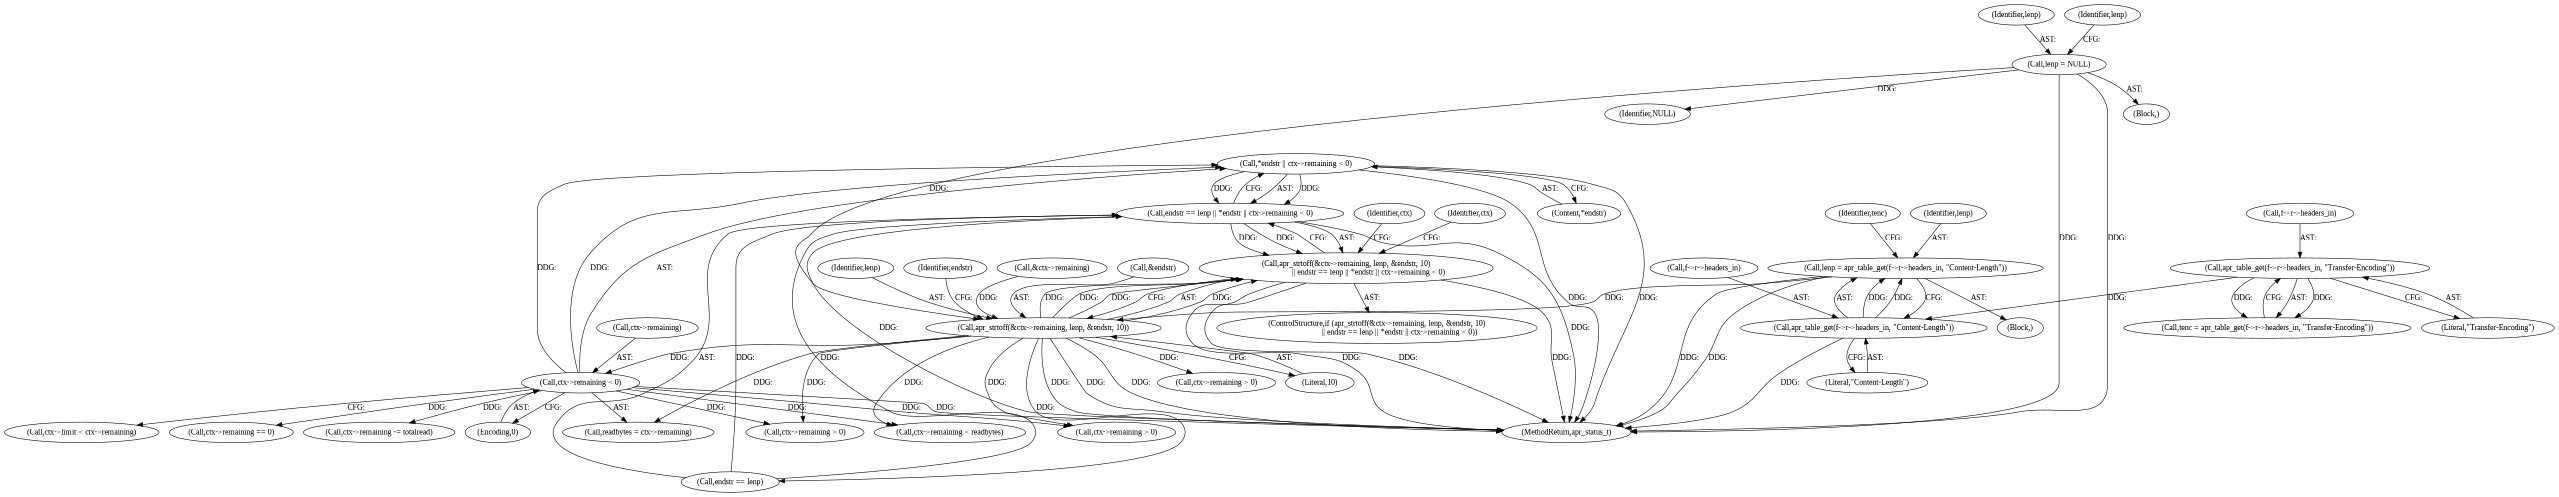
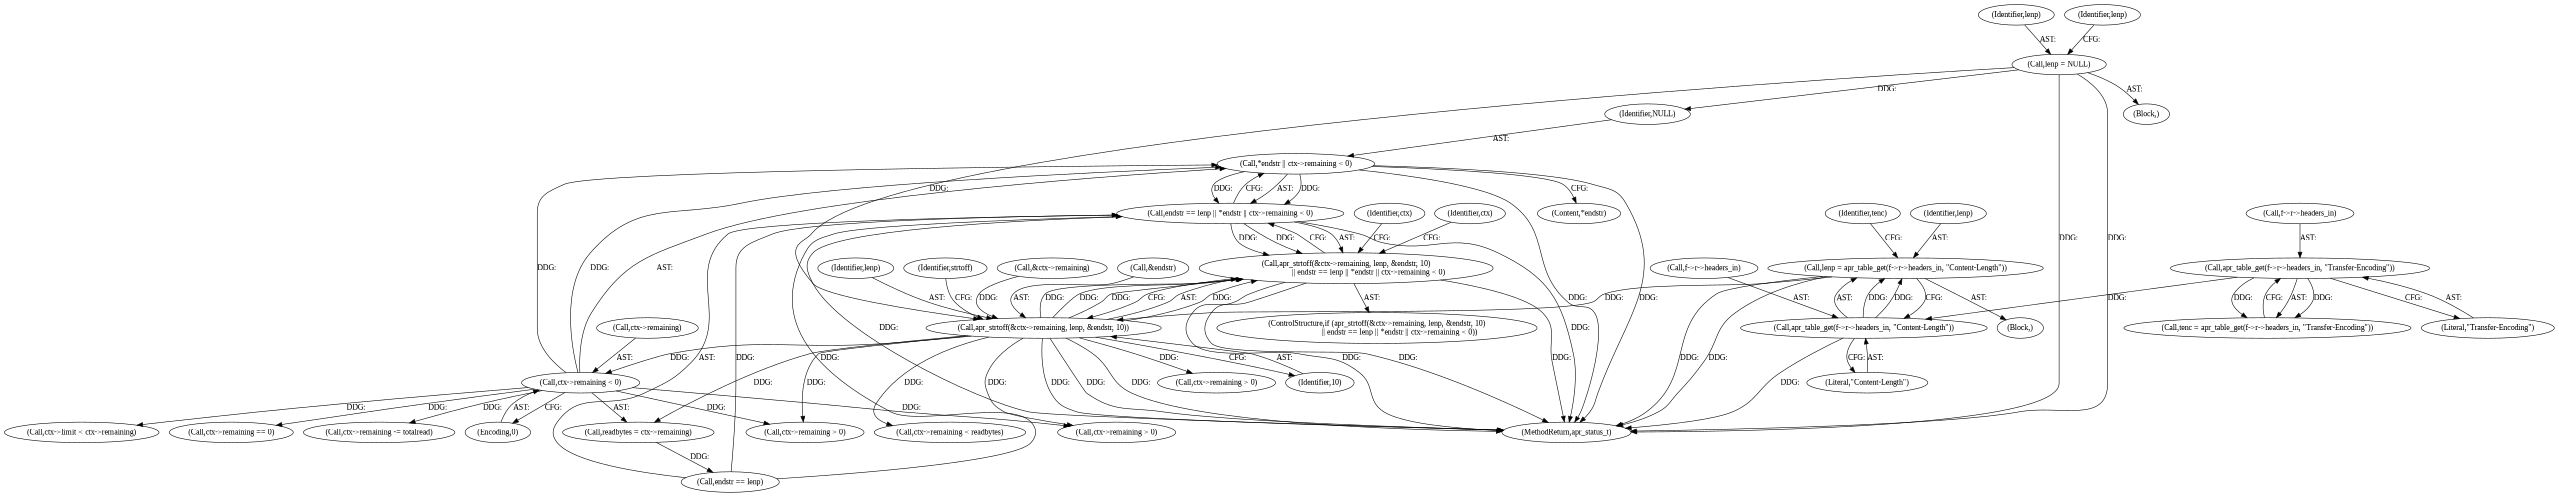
edge "(Content,*endstr)" -> "(Call,*endstr || ctx->remaining < 0)": now "(Identifier,NULL)" -> "(Call,*endstr || ctx->remaining < 0)"
node "(Identifier,endstr)": label "(Identifier,endstr)" -> "(Identifier,strtoff)"
node "(Literal,10)": label "(Literal,10)" -> "(Identifier,10)"
edge "(Call,ctx->remaining < 0)" -> "(MethodReturn,apr_status_t)": removed, label "DDG:"
edge "(Call,ctx->remaining < 0)" -> "(Call,ctx->remaining < readbytes)": removed, label "DDG:"
edge "(Call,ctx->remaining < 0)" -> "(Call,ctx->limit < ctx->remaining)": label "CFG: " -> "DDG: "
edge "(Call,apr_strtoff(&ctx->remaining, lenp, &endstr, 10))" -> "(Call,endstr == lenp)": now "(Call,readbytes = ctx->remaining)" -> "(Call,endstr == lenp)"
